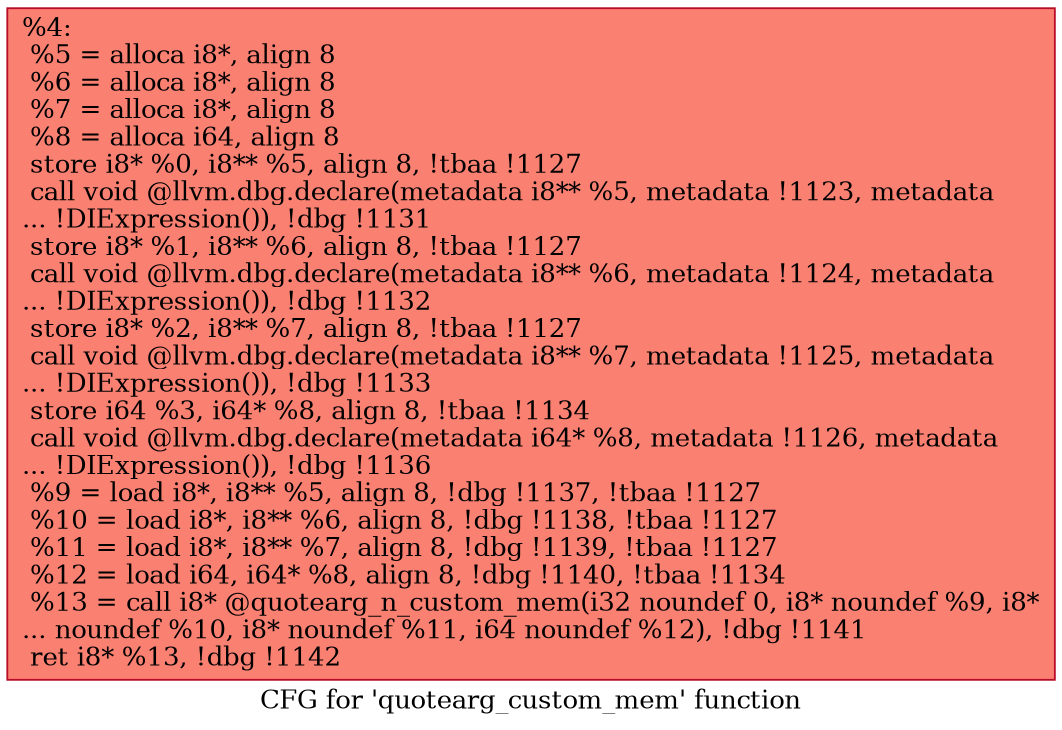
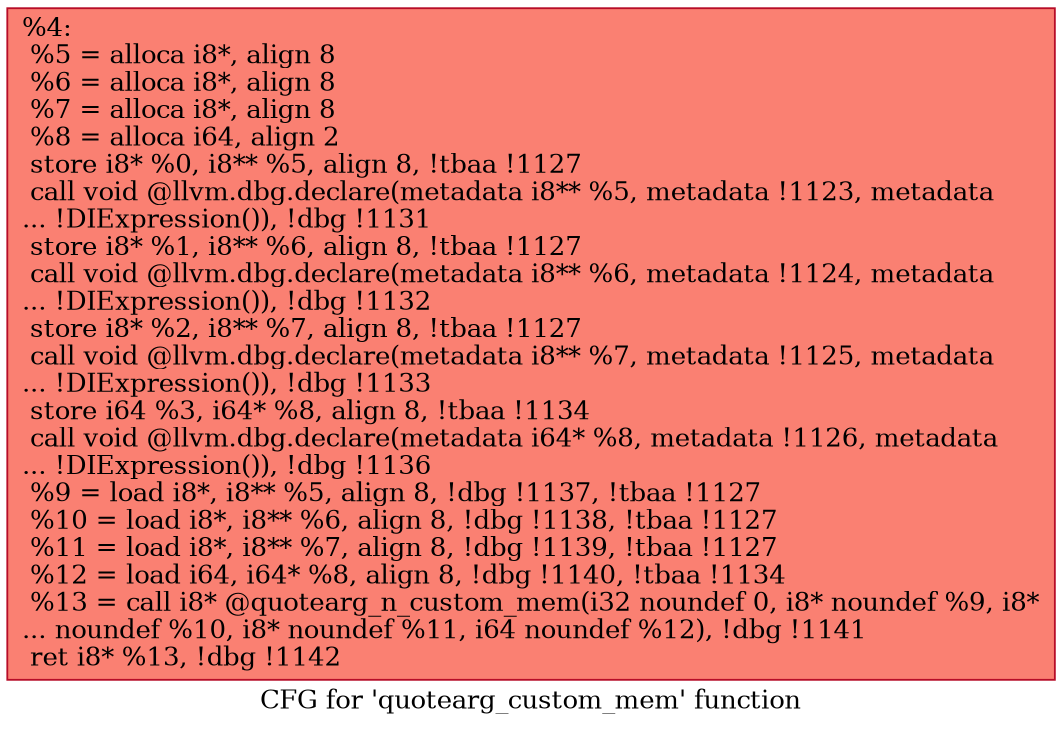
node "%4:": text "%8 = alloca i64, align 8" -> "%8 = alloca i64, align 2"
